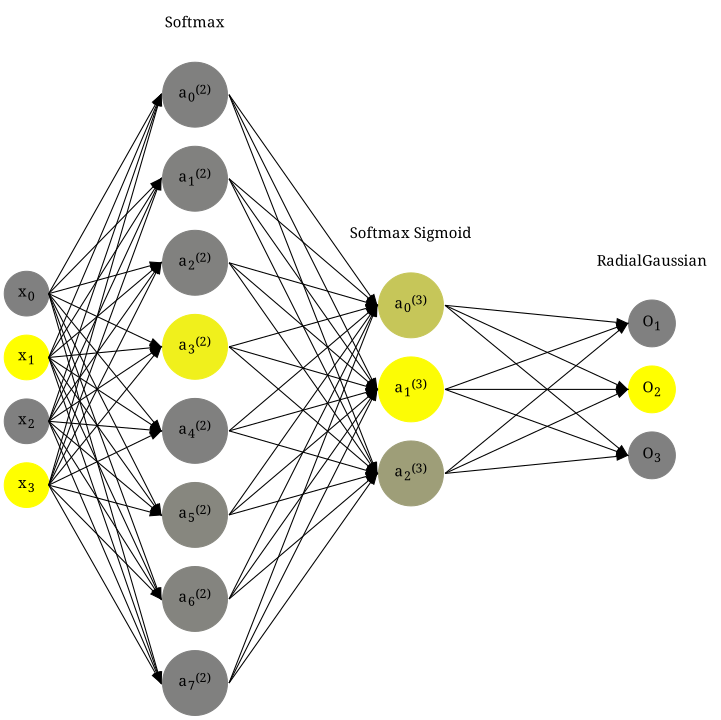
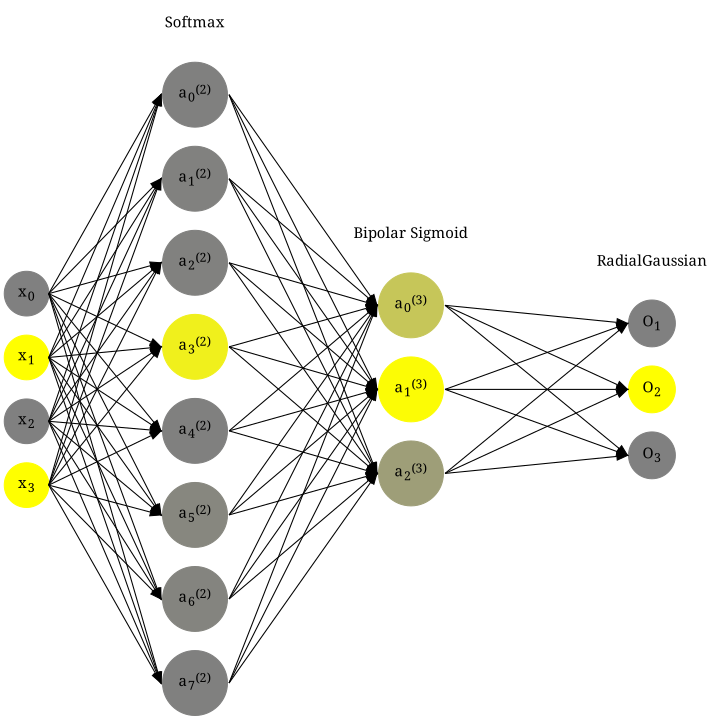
node "Softmax Sigmoid": label "Softmax Sigmoid" -> "Bipolar Sigmoid"
